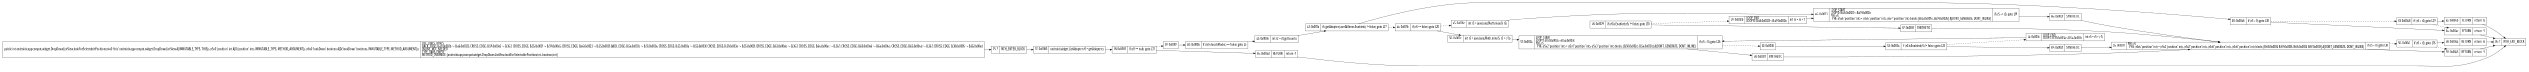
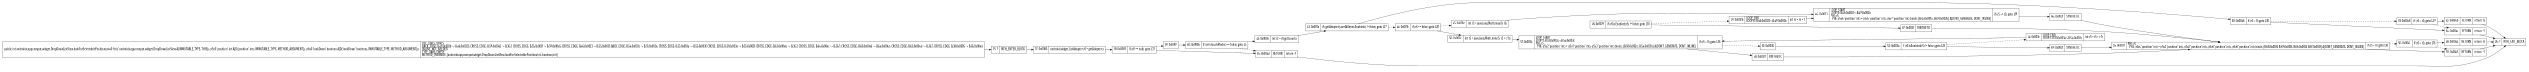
edge "40: 0x000b" -> "65: 0x004d": added
